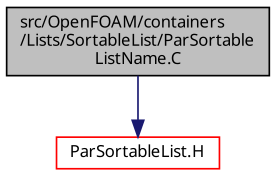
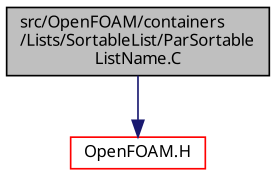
node "ParSortableList.H": label "ParSortableList.H" -> "OpenFOAM.H"
